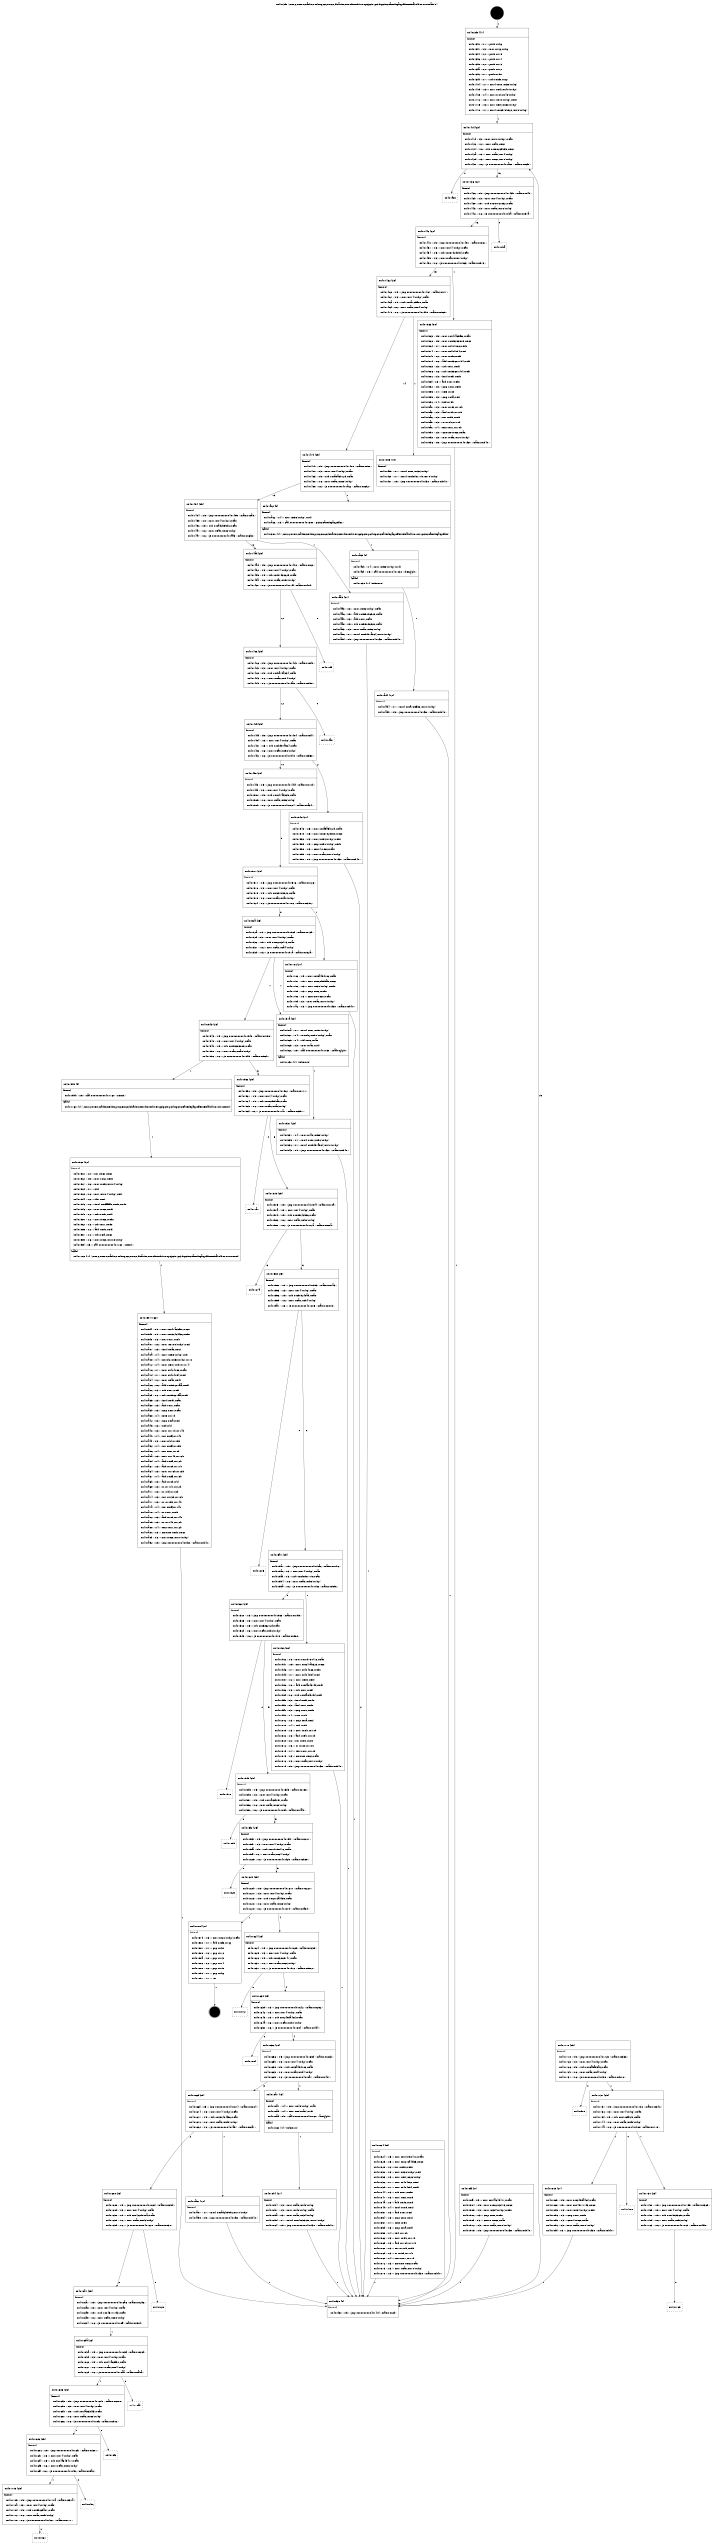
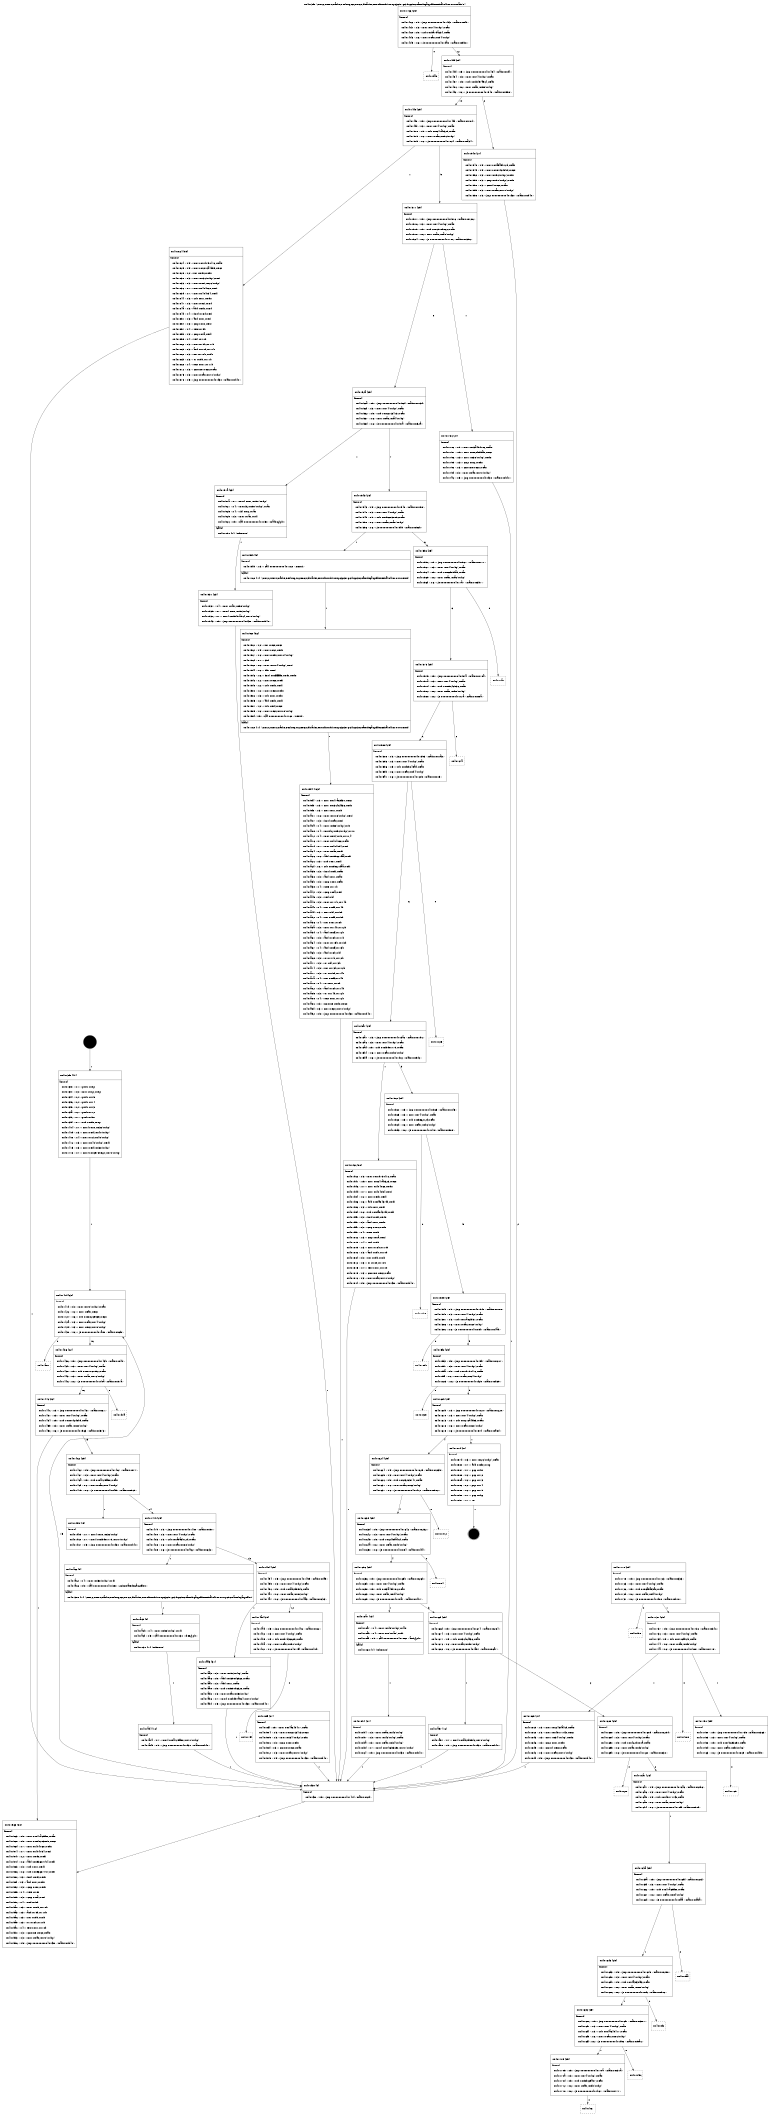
edge "0x4014f8 [25]" -> "0x401e24 [89]": added, label "1"
edge "0x4014ad [25]" -> "0x4014c6 [25]": removed, label "12"
edge "0x401963 [88]" -> "0x401f30 [5]": reversed
